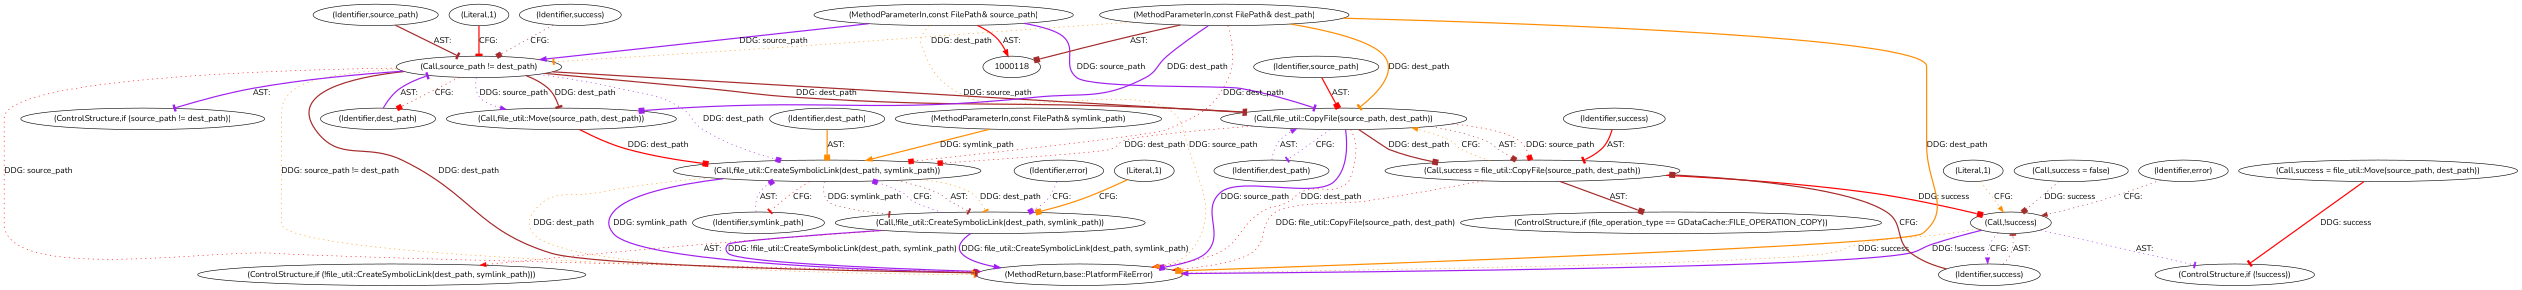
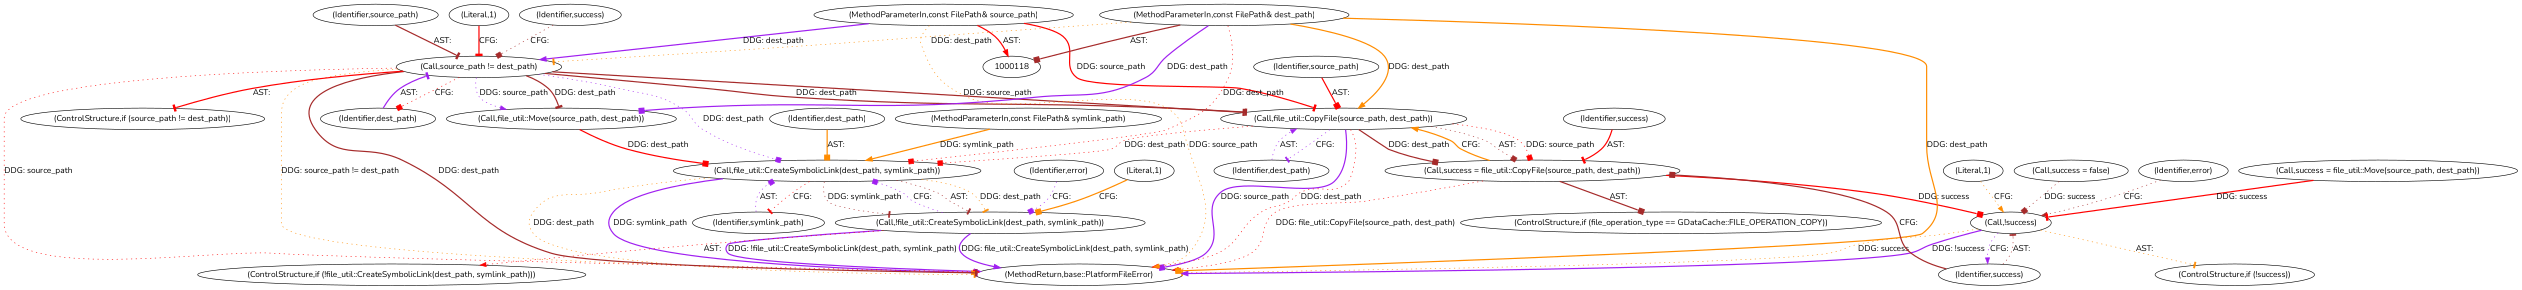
edge "(MethodParameterIn,const FilePath& source_path)" -> "(Call,source_path != dest_path)": label "DDG: source_path" -> "DDG: dest_path"
edge "(MethodParameterIn,const FilePath& dest_path)" -> "(Call,file_util::CopyFile(source_path, dest_path))": arrowhead tee -> normal
edge "(Call,source_path != dest_path)" -> "(ControlStructure,if (source_path != dest_path))": color purple -> red
edge "(MethodParameterIn,const FilePath& source_path)" -> "(Call,file_util::CopyFile(source_path, dest_path))": color purple -> red
edge "(Call,success = file_util::CopyFile(source_path, dest_path))" -> "(Call,file_util::CopyFile(source_path, dest_path))": style dotted -> bold
edge "(Call,success = file_util::Move(source_path, dest_path))" -> "(ControlStructure,if (!success))": now "(Call,success = file_util::Move(source_path, dest_path))" -> "(Call,!success)"
edge "(Call,!success)" -> "(ControlStructure,if (!success))": color purple -> darkorange
